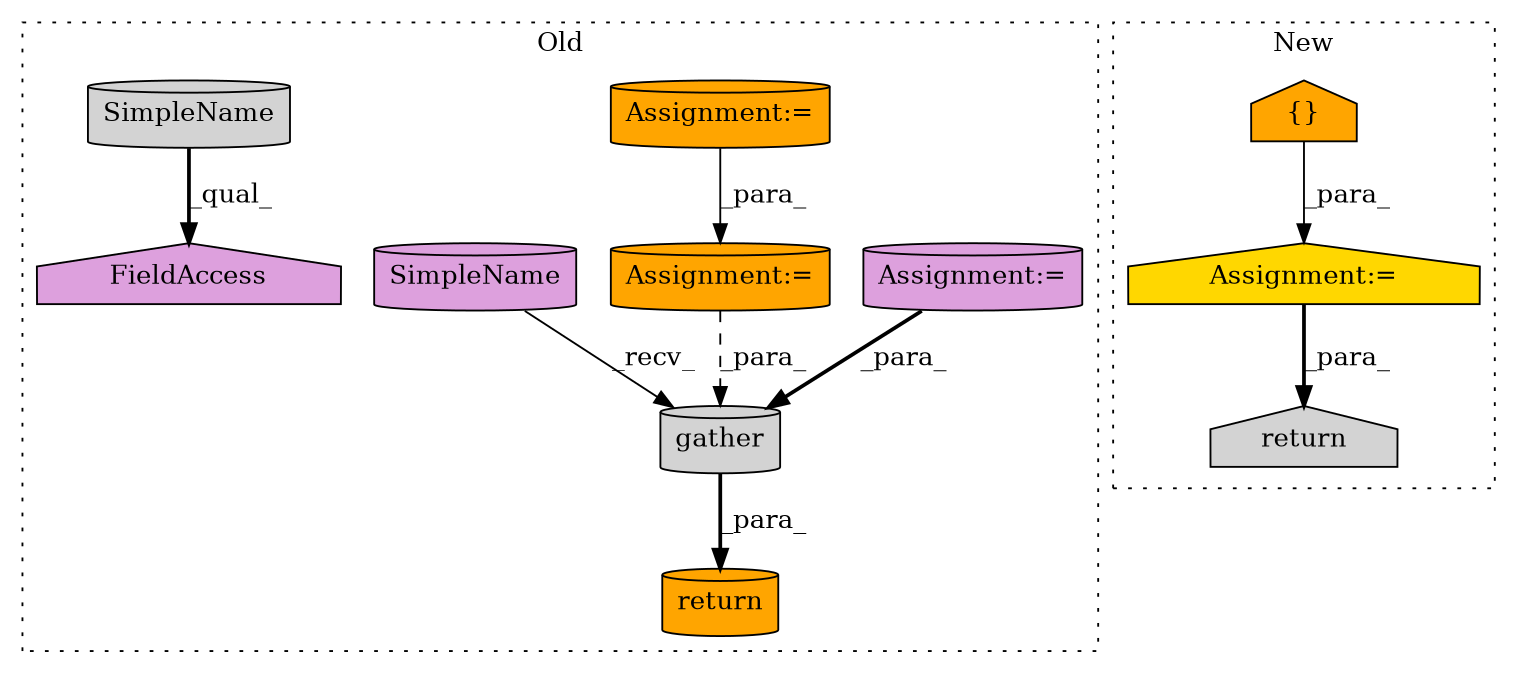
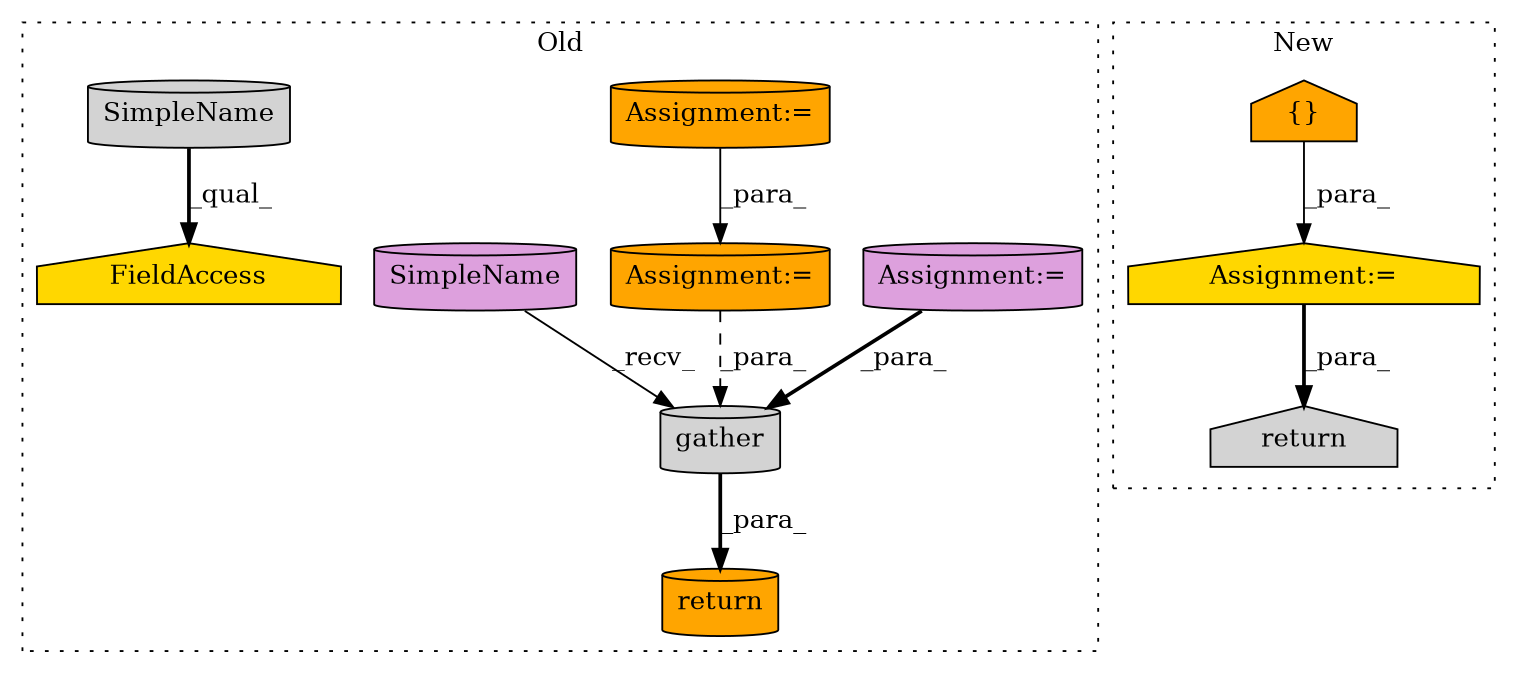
node "FieldAccess": fillcolor plum -> gold
